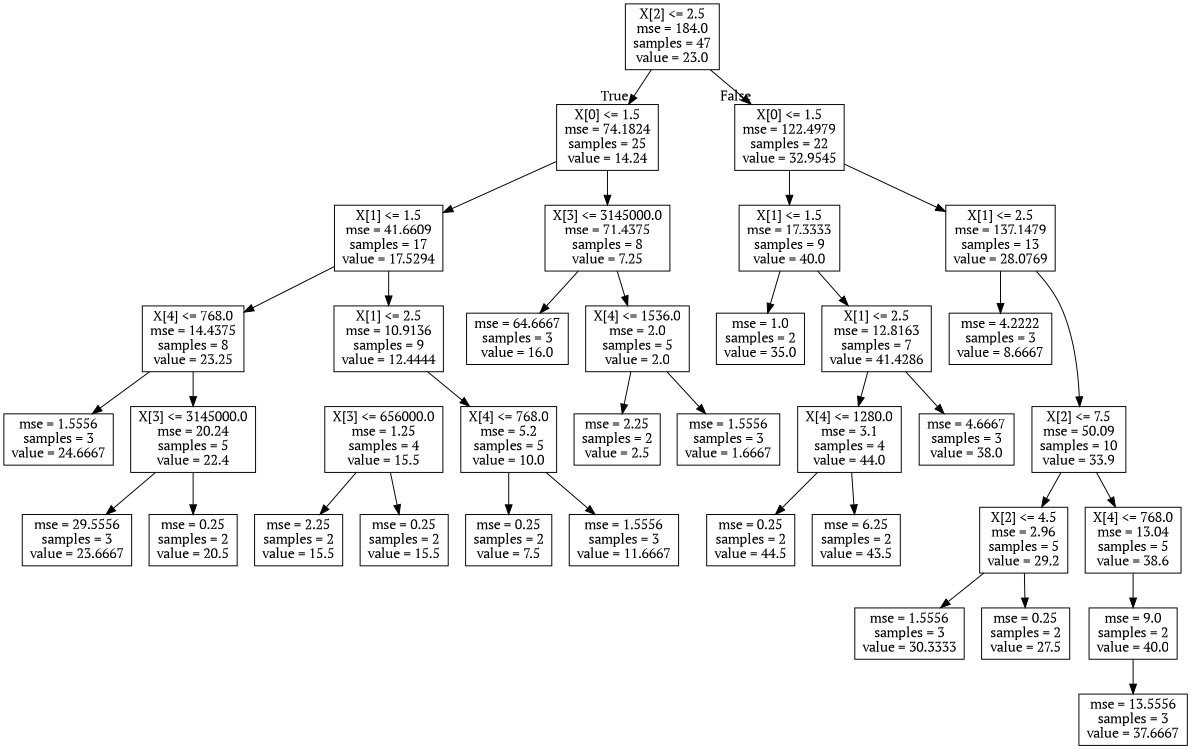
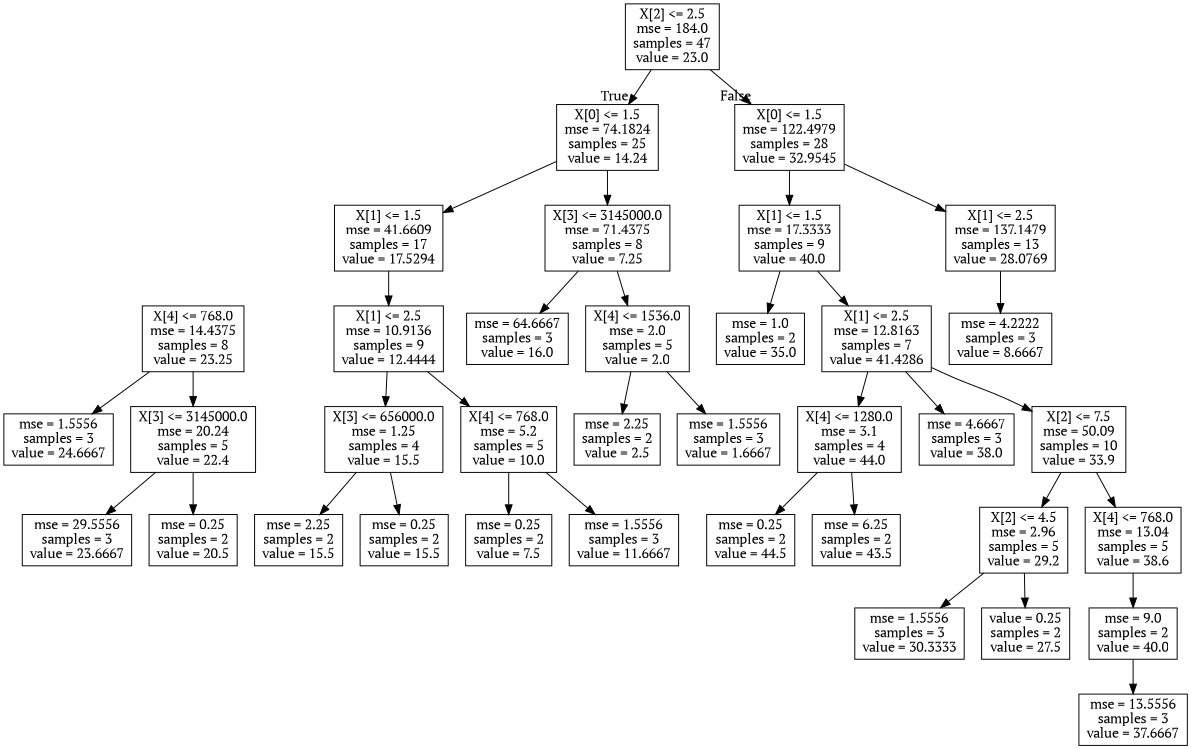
node "X[0] <= 1.5 mse = 122.4979 samples = 22 value = 32.9545": label "X[0] <= 1.5 mse = 122.4979 samples = 22 value = 32.9545" -> "X[0] <= 1.5 mse = 122.4979 samples = 28 value = 32.9545"
edge "X[1] <= 1.5 mse = 41.6609 samples = 17 value = 17.5294" -> "X[4] <= 768.0 mse = 14.4375 samples = 8 value = 23.25": removed
edge "X[1] <= 2.5 mse = 137.1479 samples = 13 value = 28.0769" -> "X[2] <= 7.5 mse = 50.09 samples = 10 value = 33.9": now "X[1] <= 2.5 mse = 12.8163 samples = 7 value = 41.4286" -> "X[2] <= 7.5 mse = 50.09 samples = 10 value = 33.9"
edge "X[1] <= 2.5 mse = 10.9136 samples = 9 value = 12.4444" -> "X[3] <= 656000.0 mse = 1.25 samples = 4 value = 15.5": added
node "mse = 0.25 samples = 2 value = 27.5": label "mse = 0.25 samples = 2 value = 27.5" -> "value = 0.25 samples = 2 value = 27.5"
